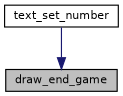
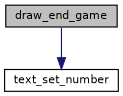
edge "text_set_number" -> "draw_end_game": reversed
